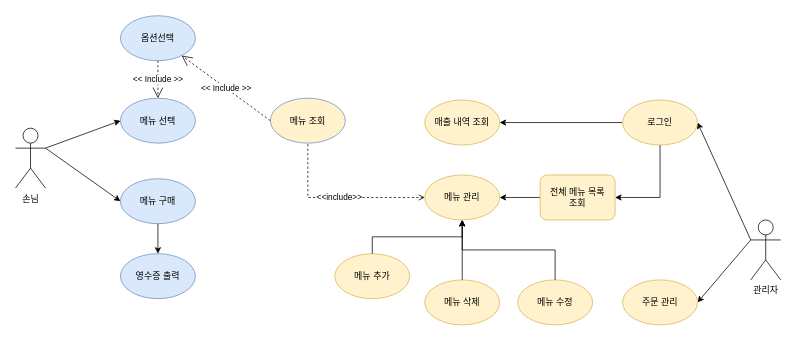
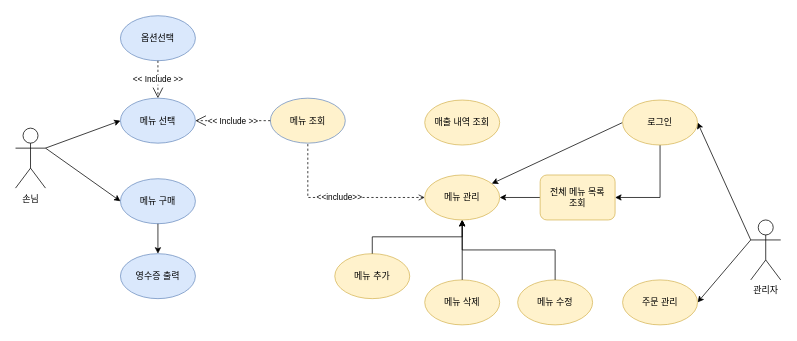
edge "메뉴 조회" -> "옵션선택": now "메뉴 조회" -> "메뉴 선택"
edge "로그인" -> "매출 내역 조회": now "로그인" -> "메뉴 관리"
